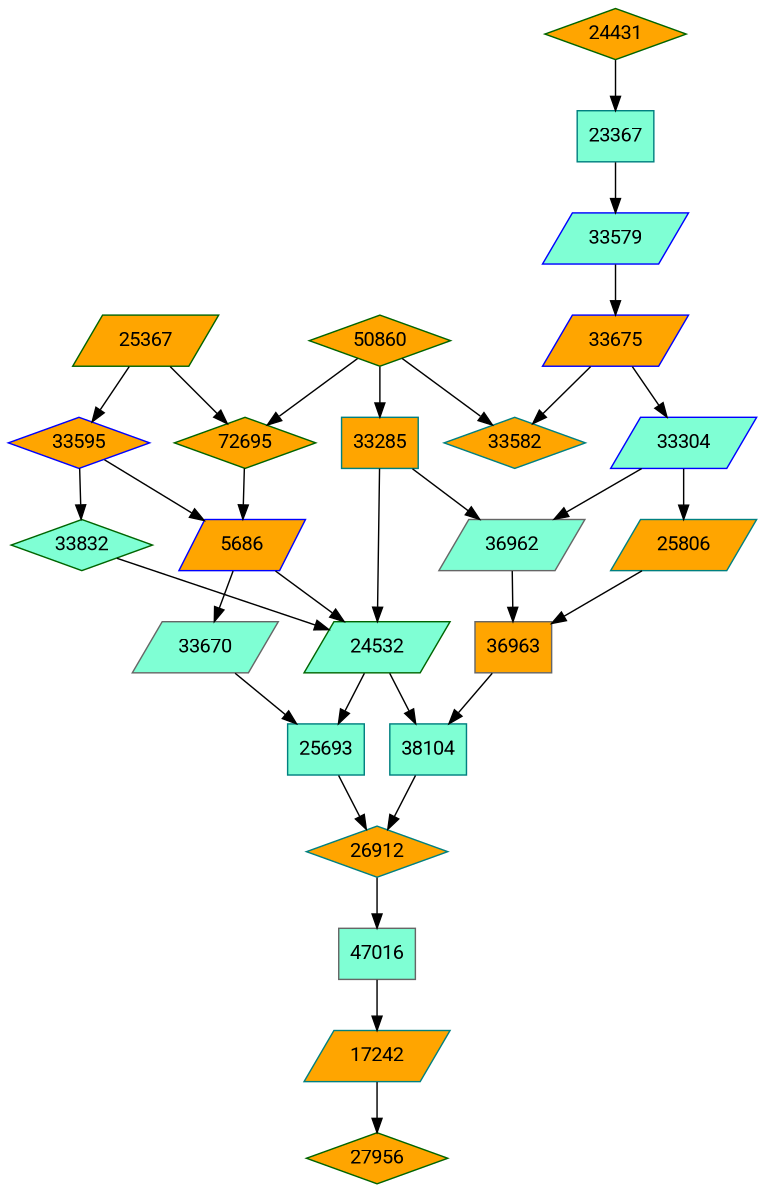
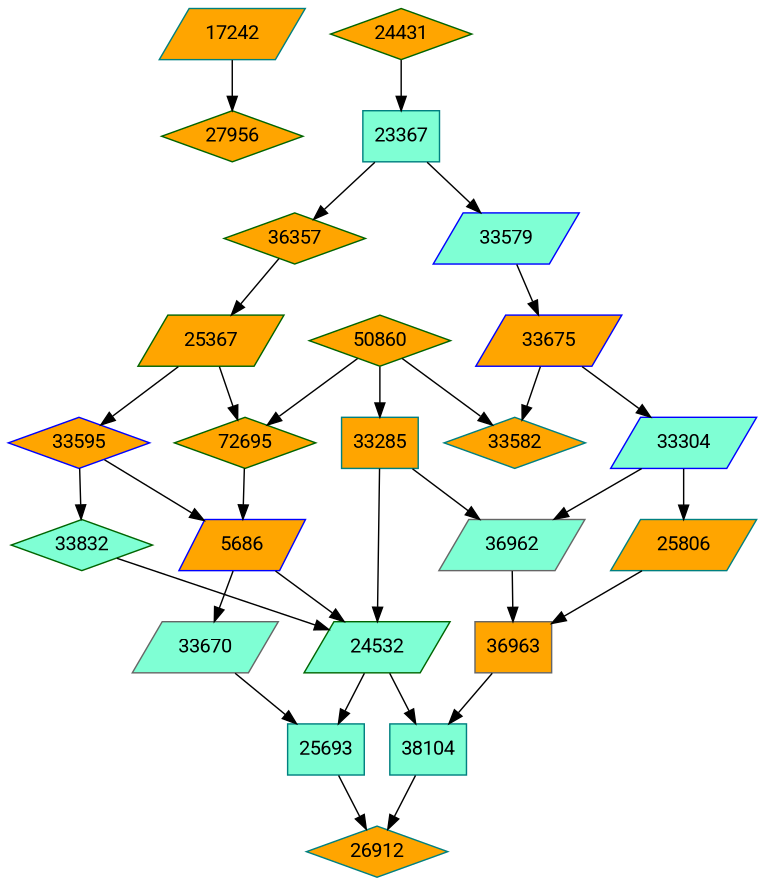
node "36357": added
node "47016": removed
